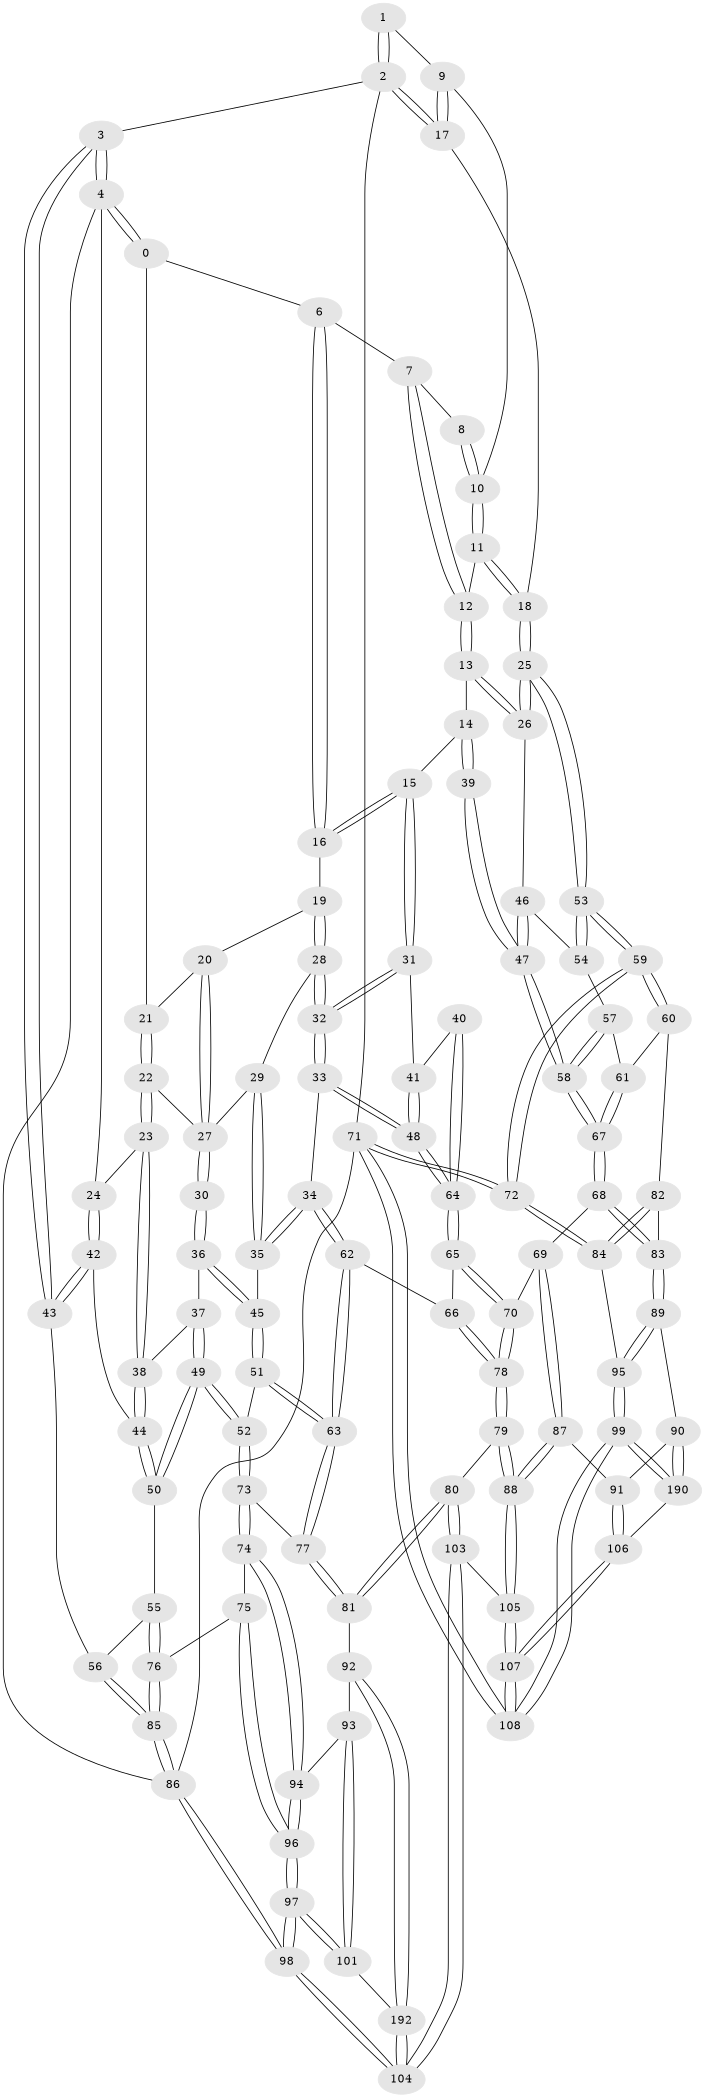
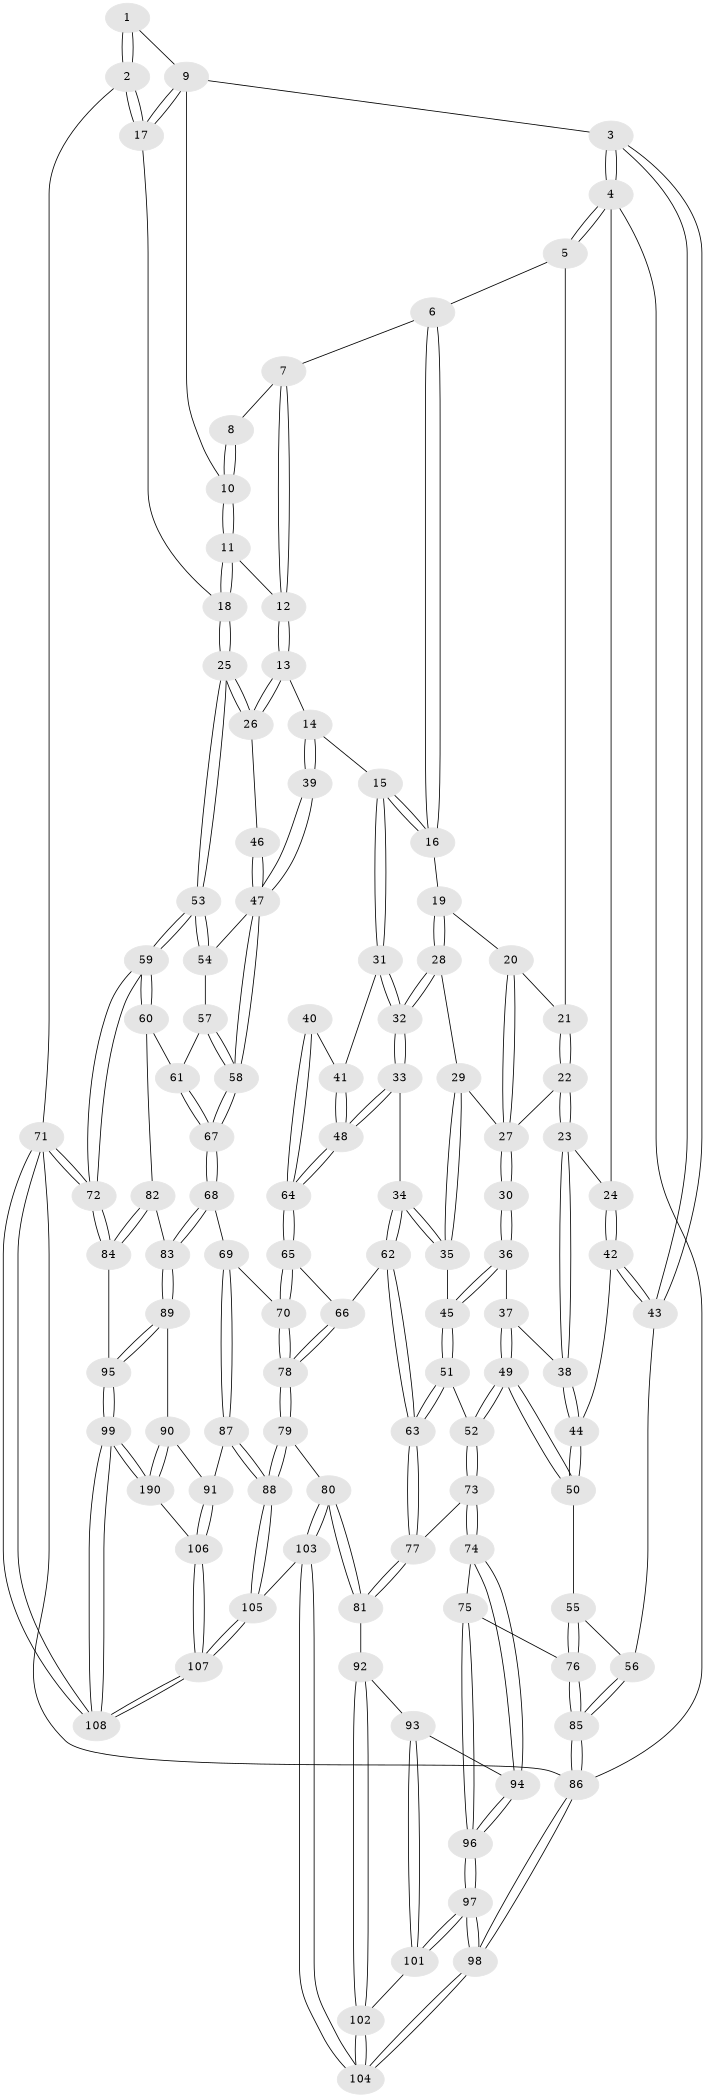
edge "2" -- "3": now "9" -- "3"
node "0": label "0" -> "5"
edge "46" -- "54": now "47" -- "54"
node "192": label "192" -> "102"
